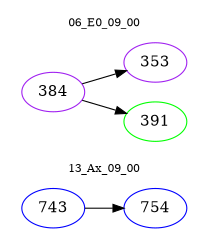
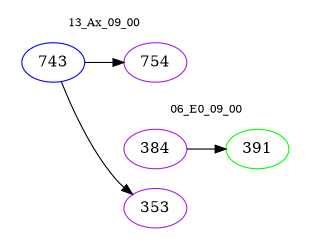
edge "384" -> "353": now "743" -> "353"
node "754": color blue -> purple
